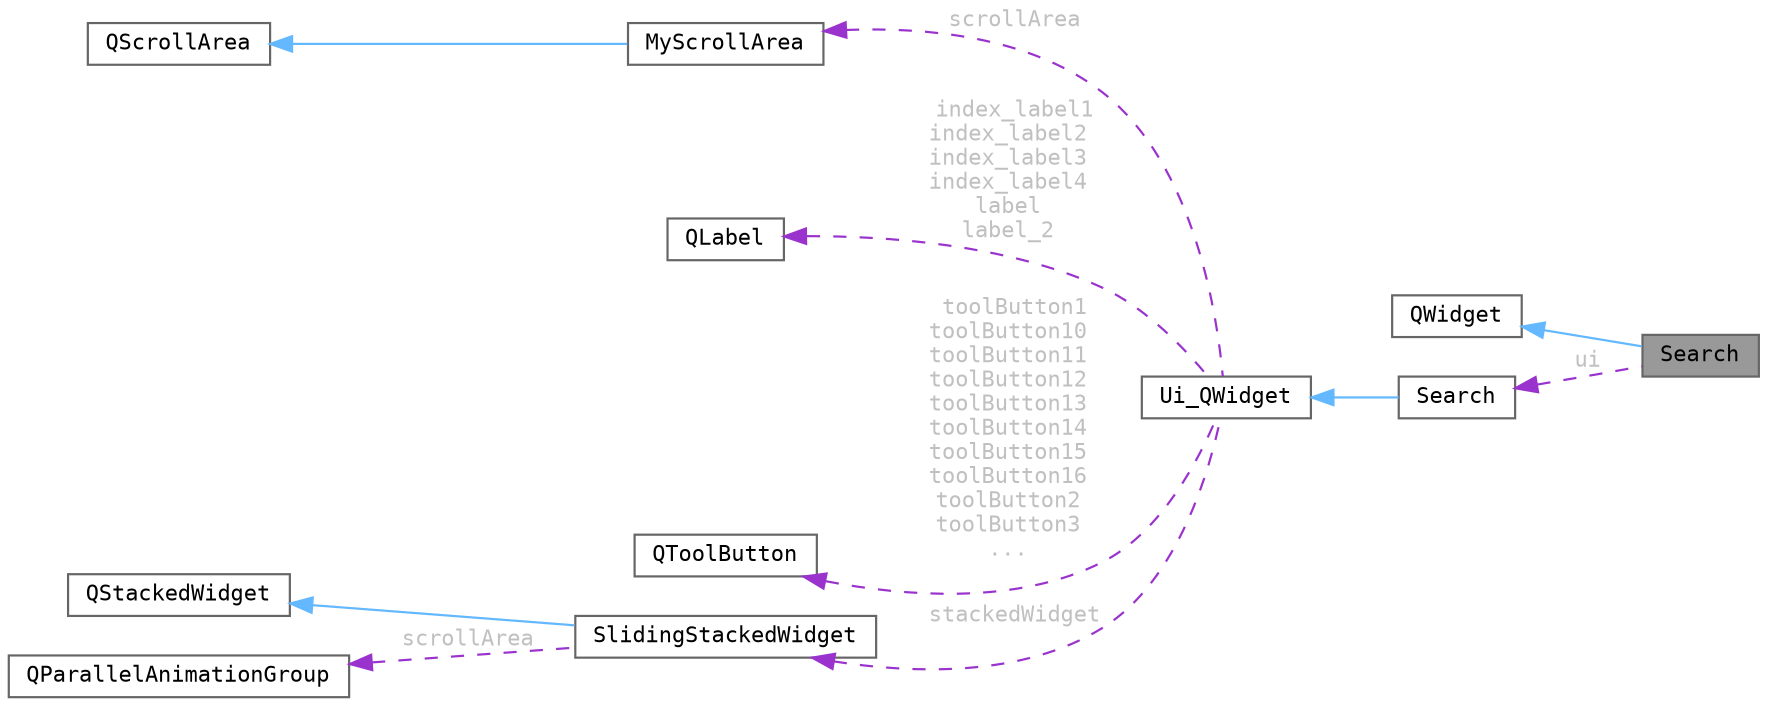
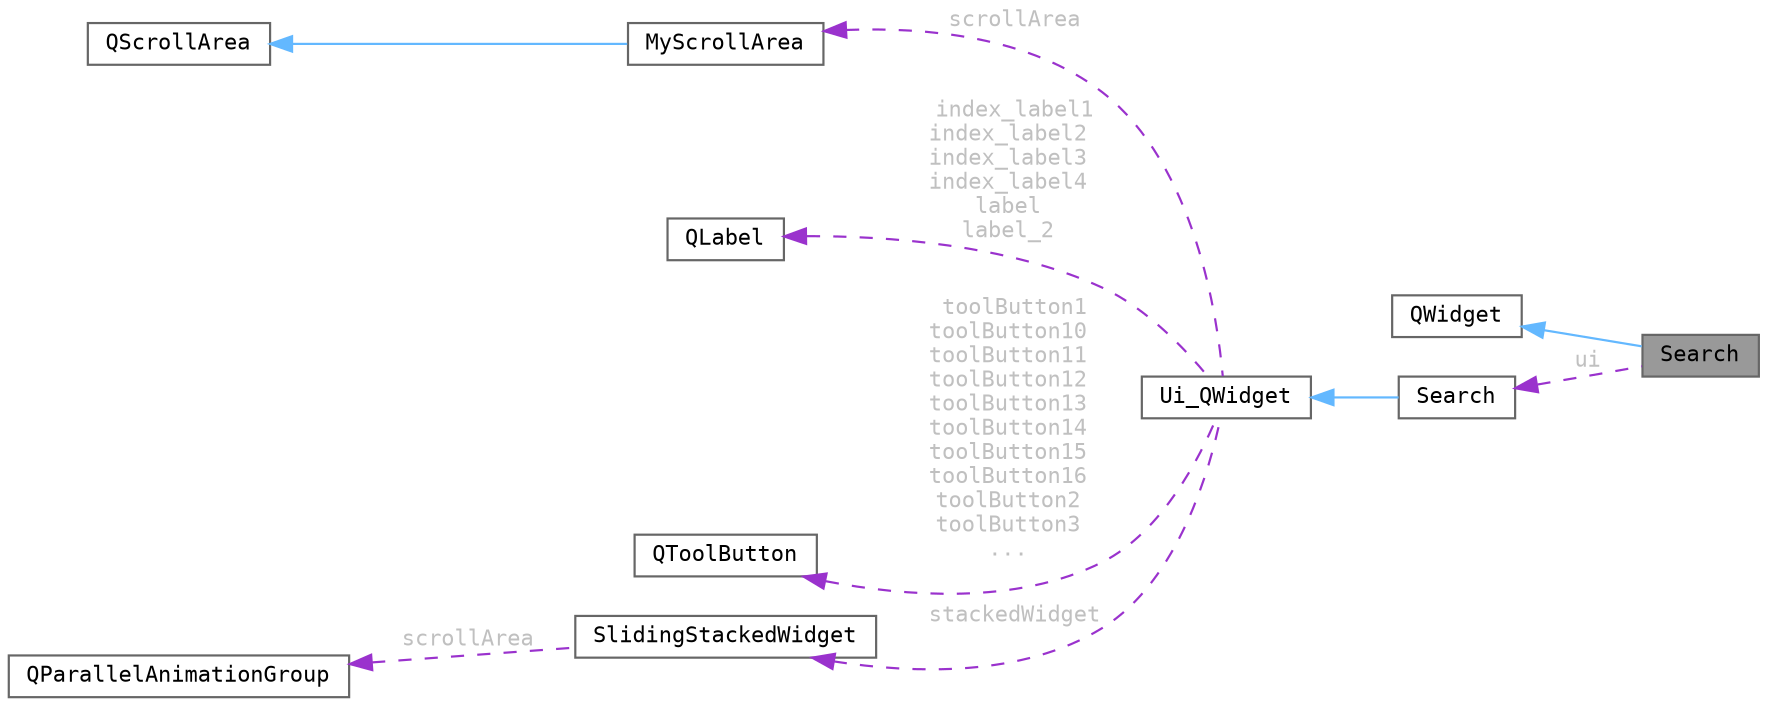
node "QStackedWidget": removed
